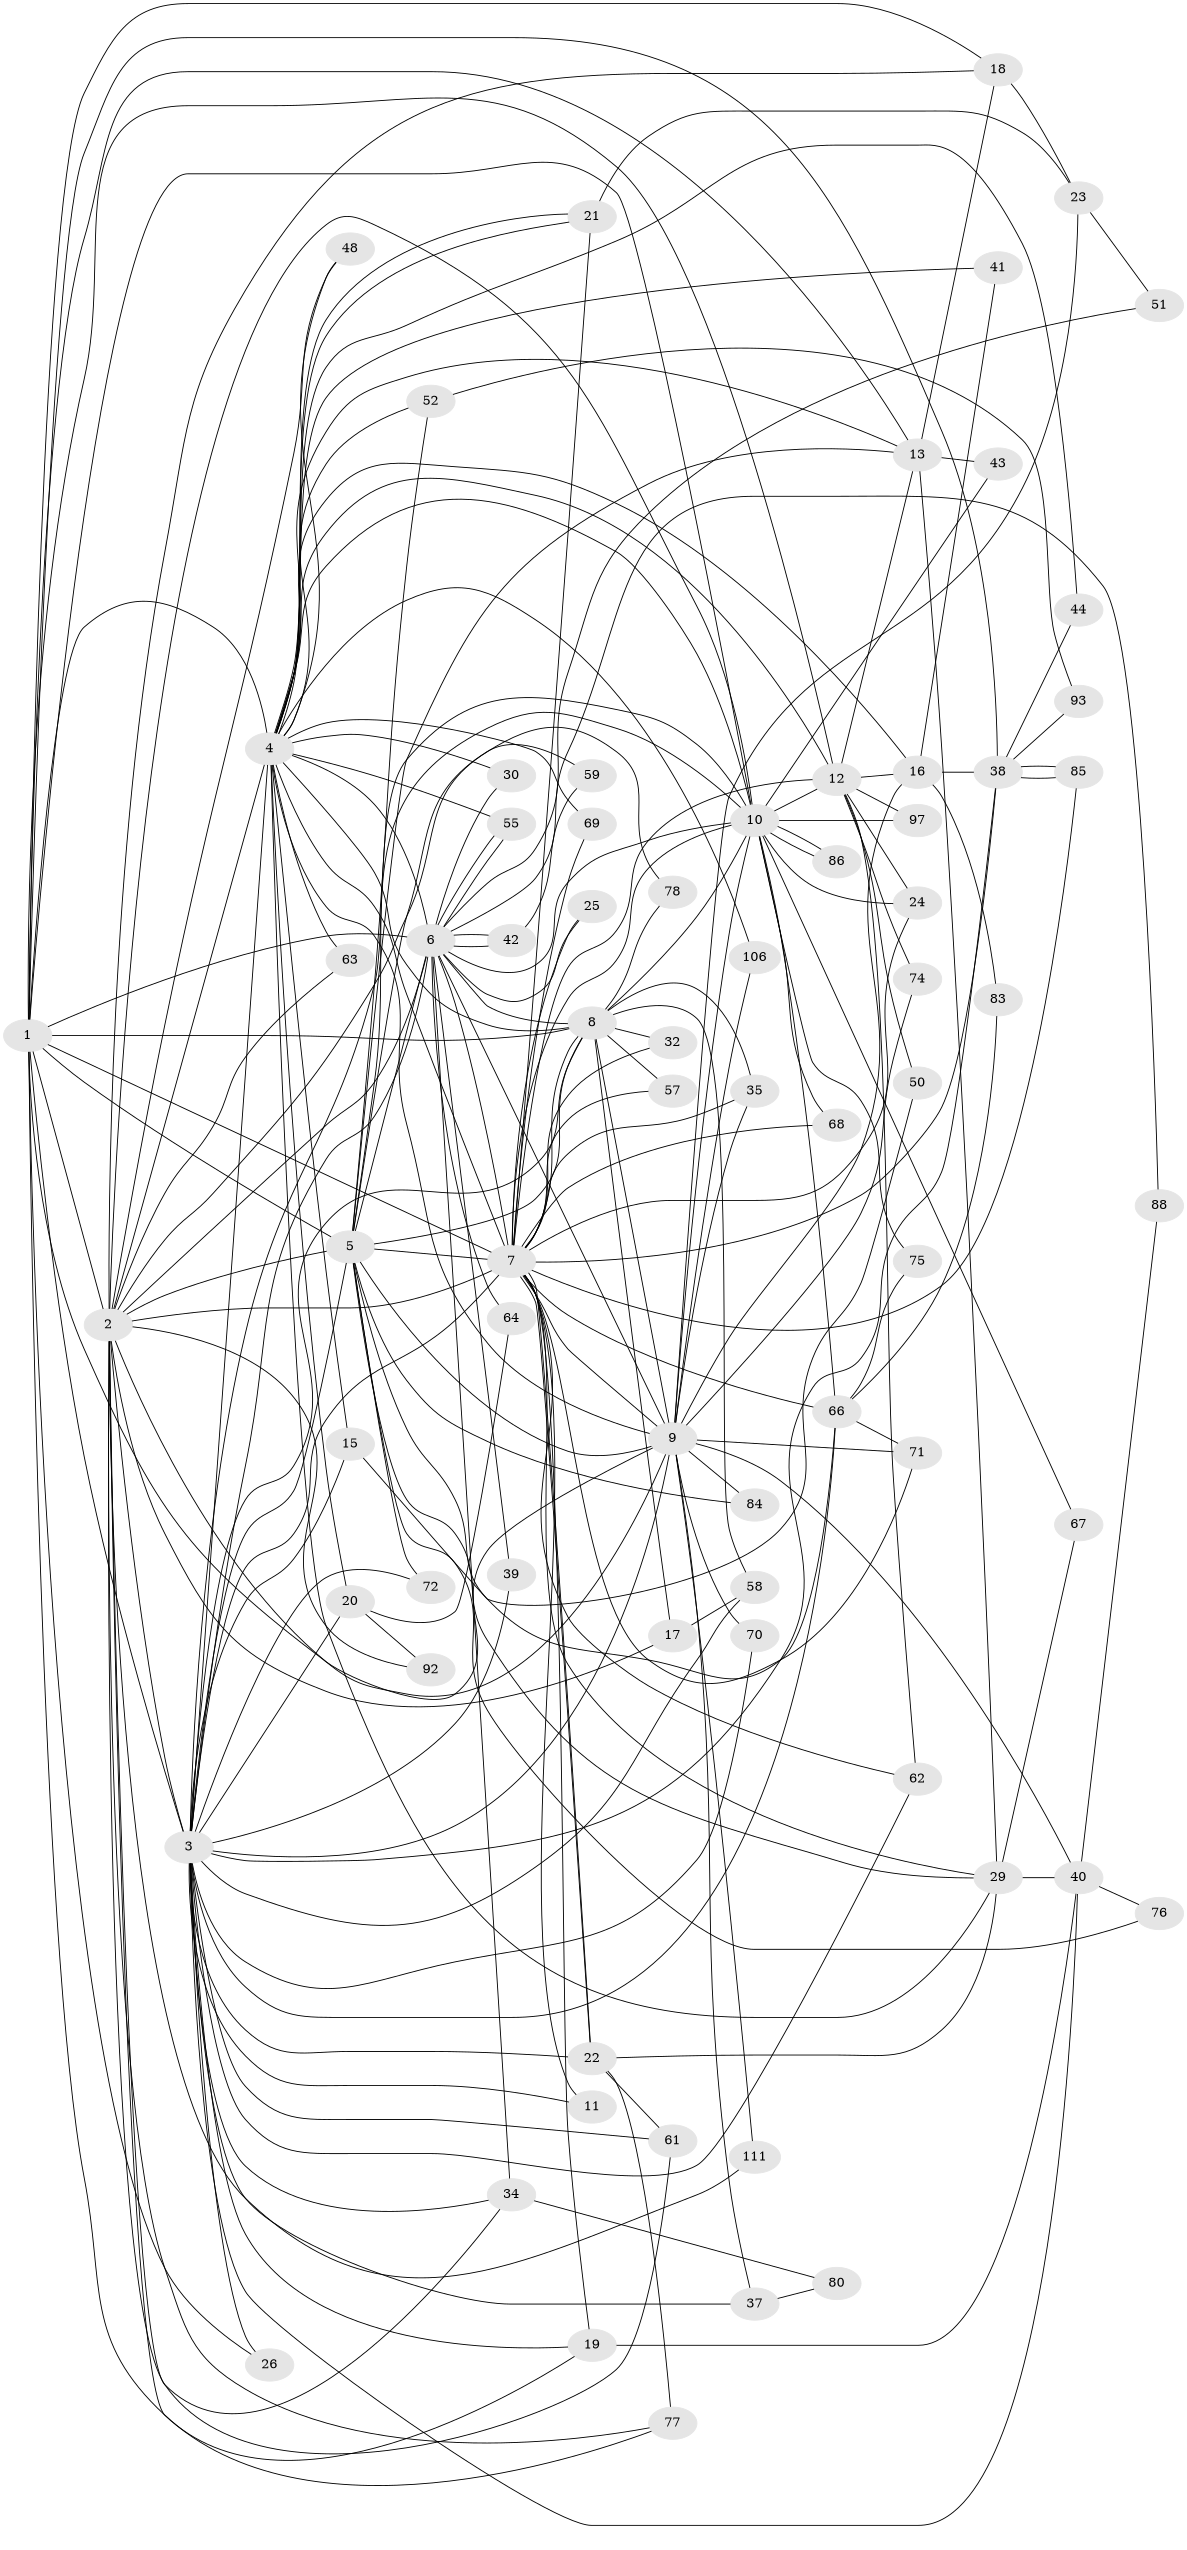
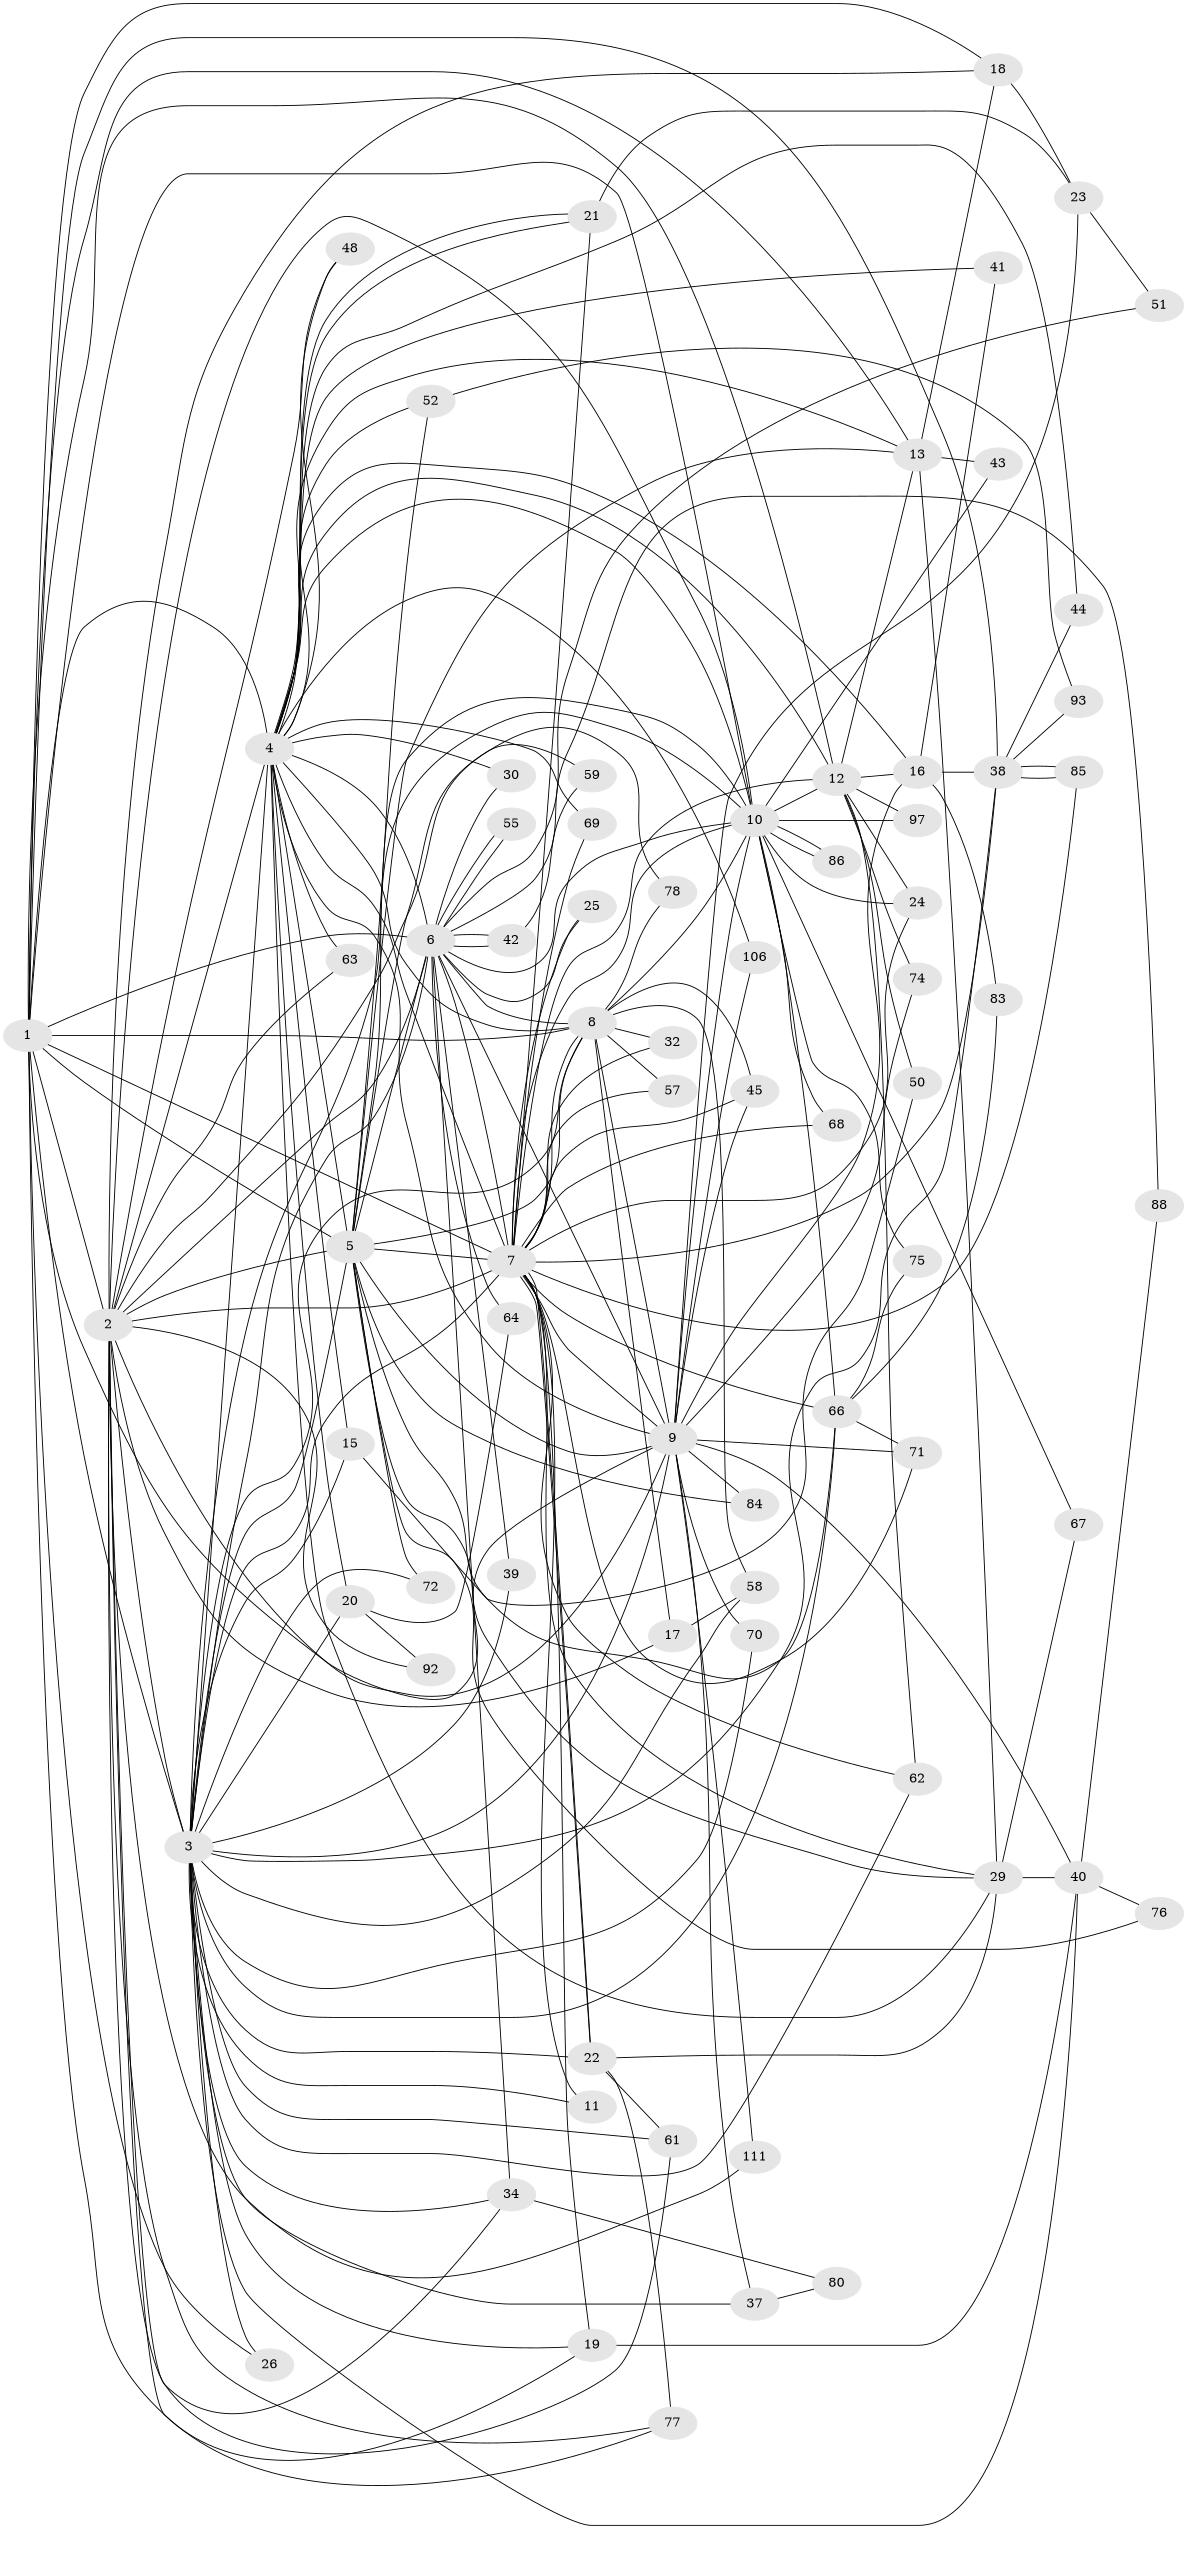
edge "4" -- "55": now "4" -- "5"
node "35": label "35" -> "45"
